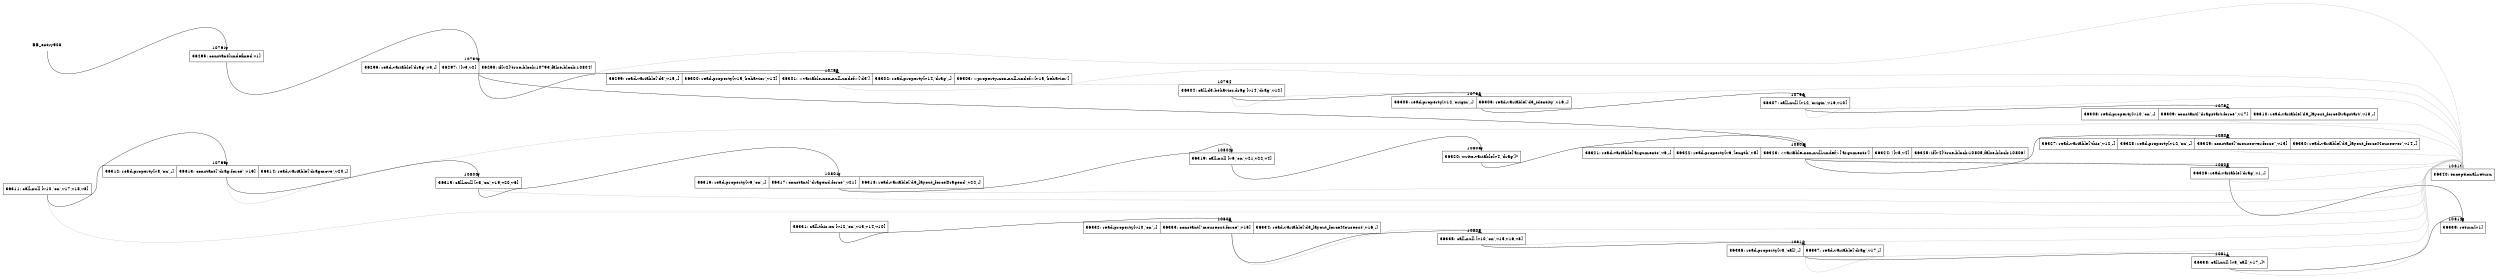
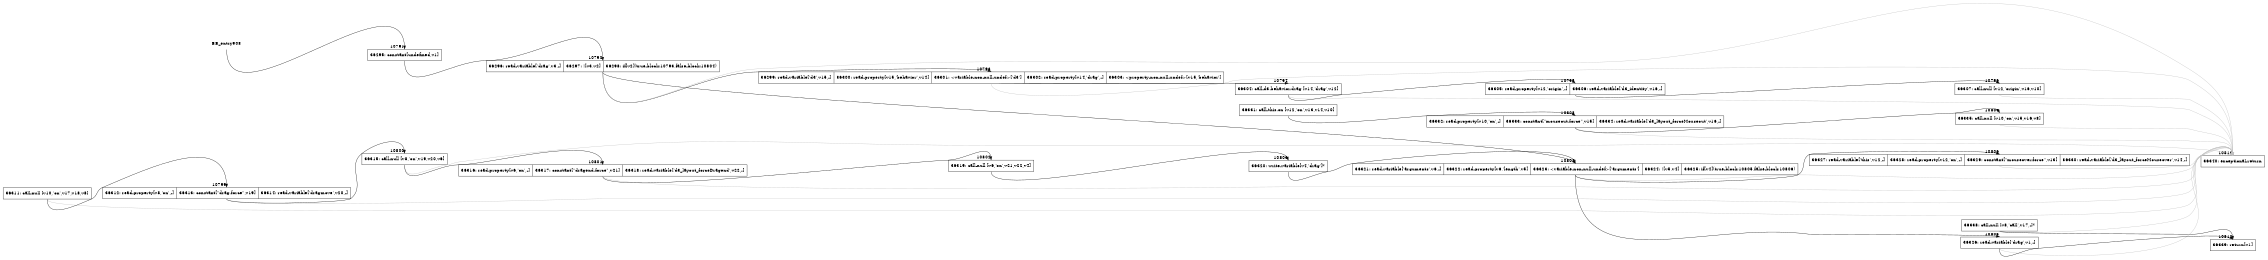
edge "36299: read-variable['d3',v15,-]" -> "36304: call-d3.behavior.drag [v14,'drag',v12]": color gray -> black
node "36308: read-property[v10,'on',-]": removed
node "36336: read-property[v8,'call',-]": removed
